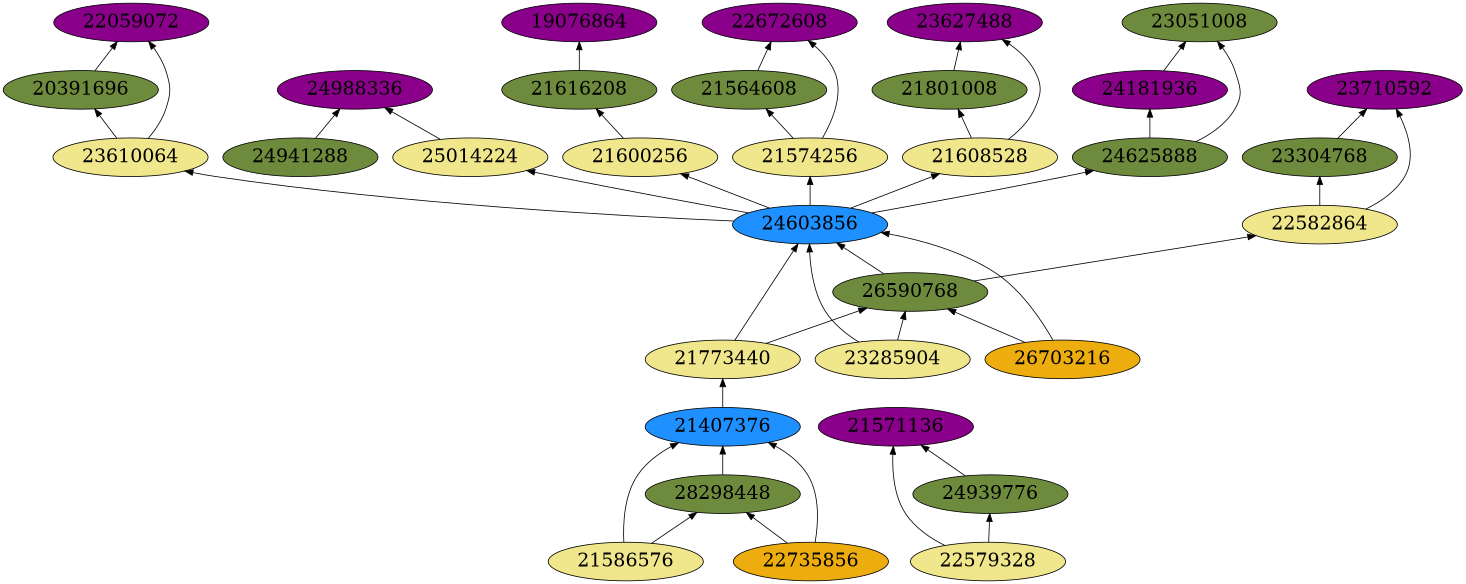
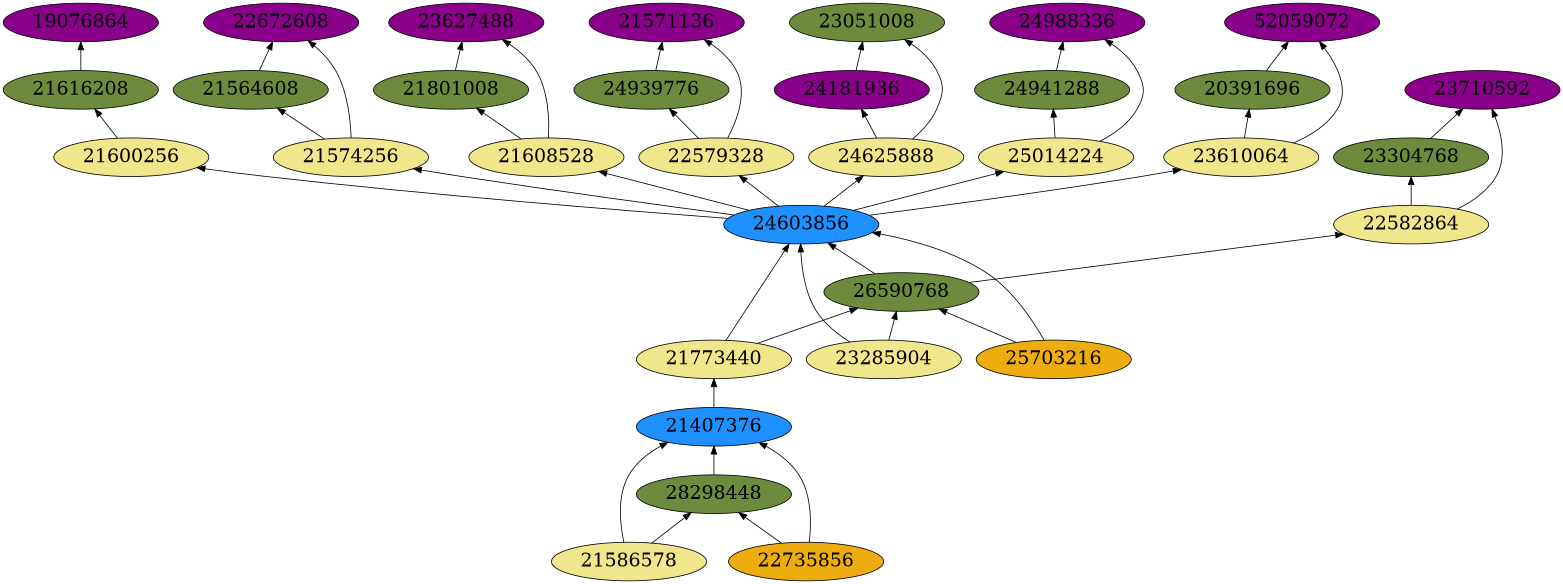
node "22059072": label "22059072" -> "52059072"
edge "25014224" -> "24941288": added
node "24625888": fillcolor darkolivegreen4 -> khaki
edge "24603856" -> "22579328": added
node "26703216": label "26703216" -> "25703216"
node "21586576": label "21586576" -> "21586578"
